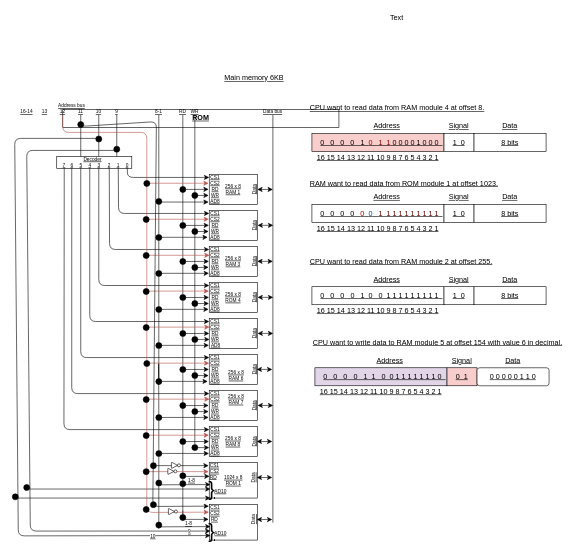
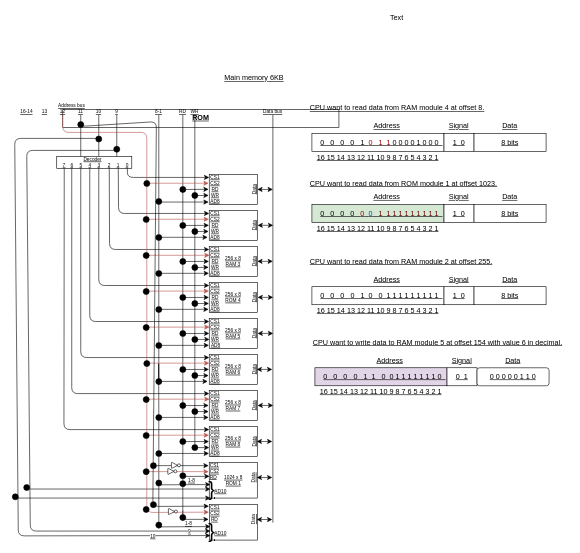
node "0 0 0 0 1 0 1 1 0 0 0 0 1 0 0 0": fillcolor #f8cecc -> #ffffff
node "RAM want to read data from ROM module 1 at offset 1023.": label "RAM want to read data from ROM module 1 at offset 1023." -> "CPU want to read data from ROM module 1 at offset 1023."
node "256 x 8 RAM 1": removed
node "0 0 0 0 0 0 1 1 1 1 1 1 1 1 1 1": fillcolor #ffffff -> #d5e8d4
node "256 x 8 RAM 5": added
node "256 x 8 RAM 6": moved (236, 375) -> (233, 369)
node "0 1": fillcolor #f8cecc -> #ffffff
node "256 x 8 RAM 7": moved (236, 399) -> (233, 405)
